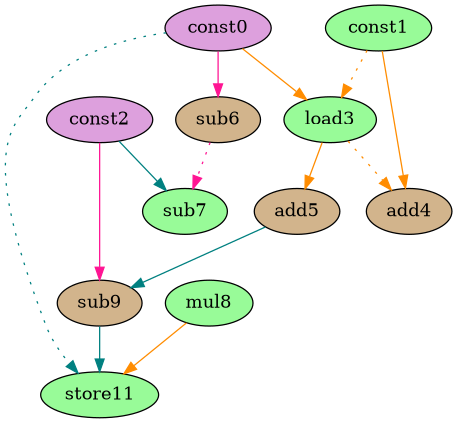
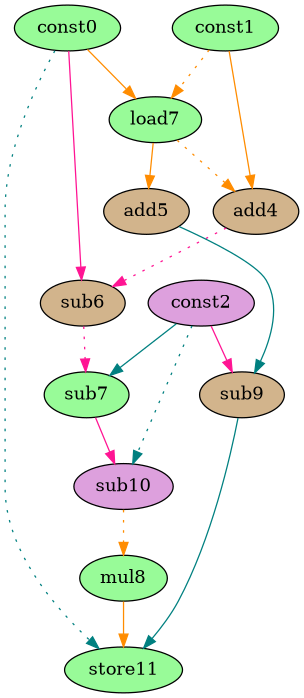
node "const0": fillcolor plum -> palegreen
node "load3": label "load3" -> "load7"
edge "add4" -> "sub6": added
node "sub10": added
